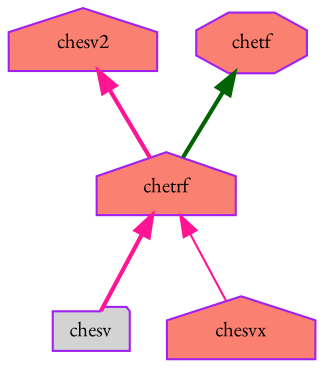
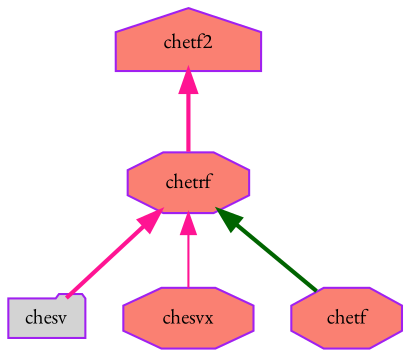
node "chesv2": label "chesv2" -> "chetf2"
edge "chetrf" -> "chetf": reversed
node "chetrf": shape house -> octagon
node "chesvx": shape house -> octagon
